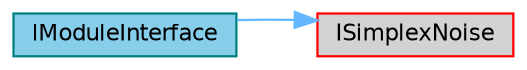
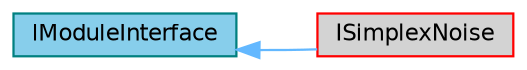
edge "IModuleInterface" -> "ISimplexNoise": reversed
